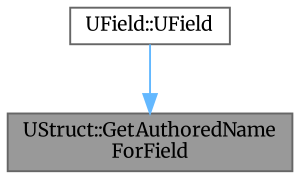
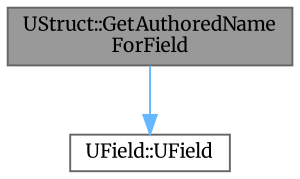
edge "UField::UField" -> "UStruct::GetAuthoredName ForField": reversed
